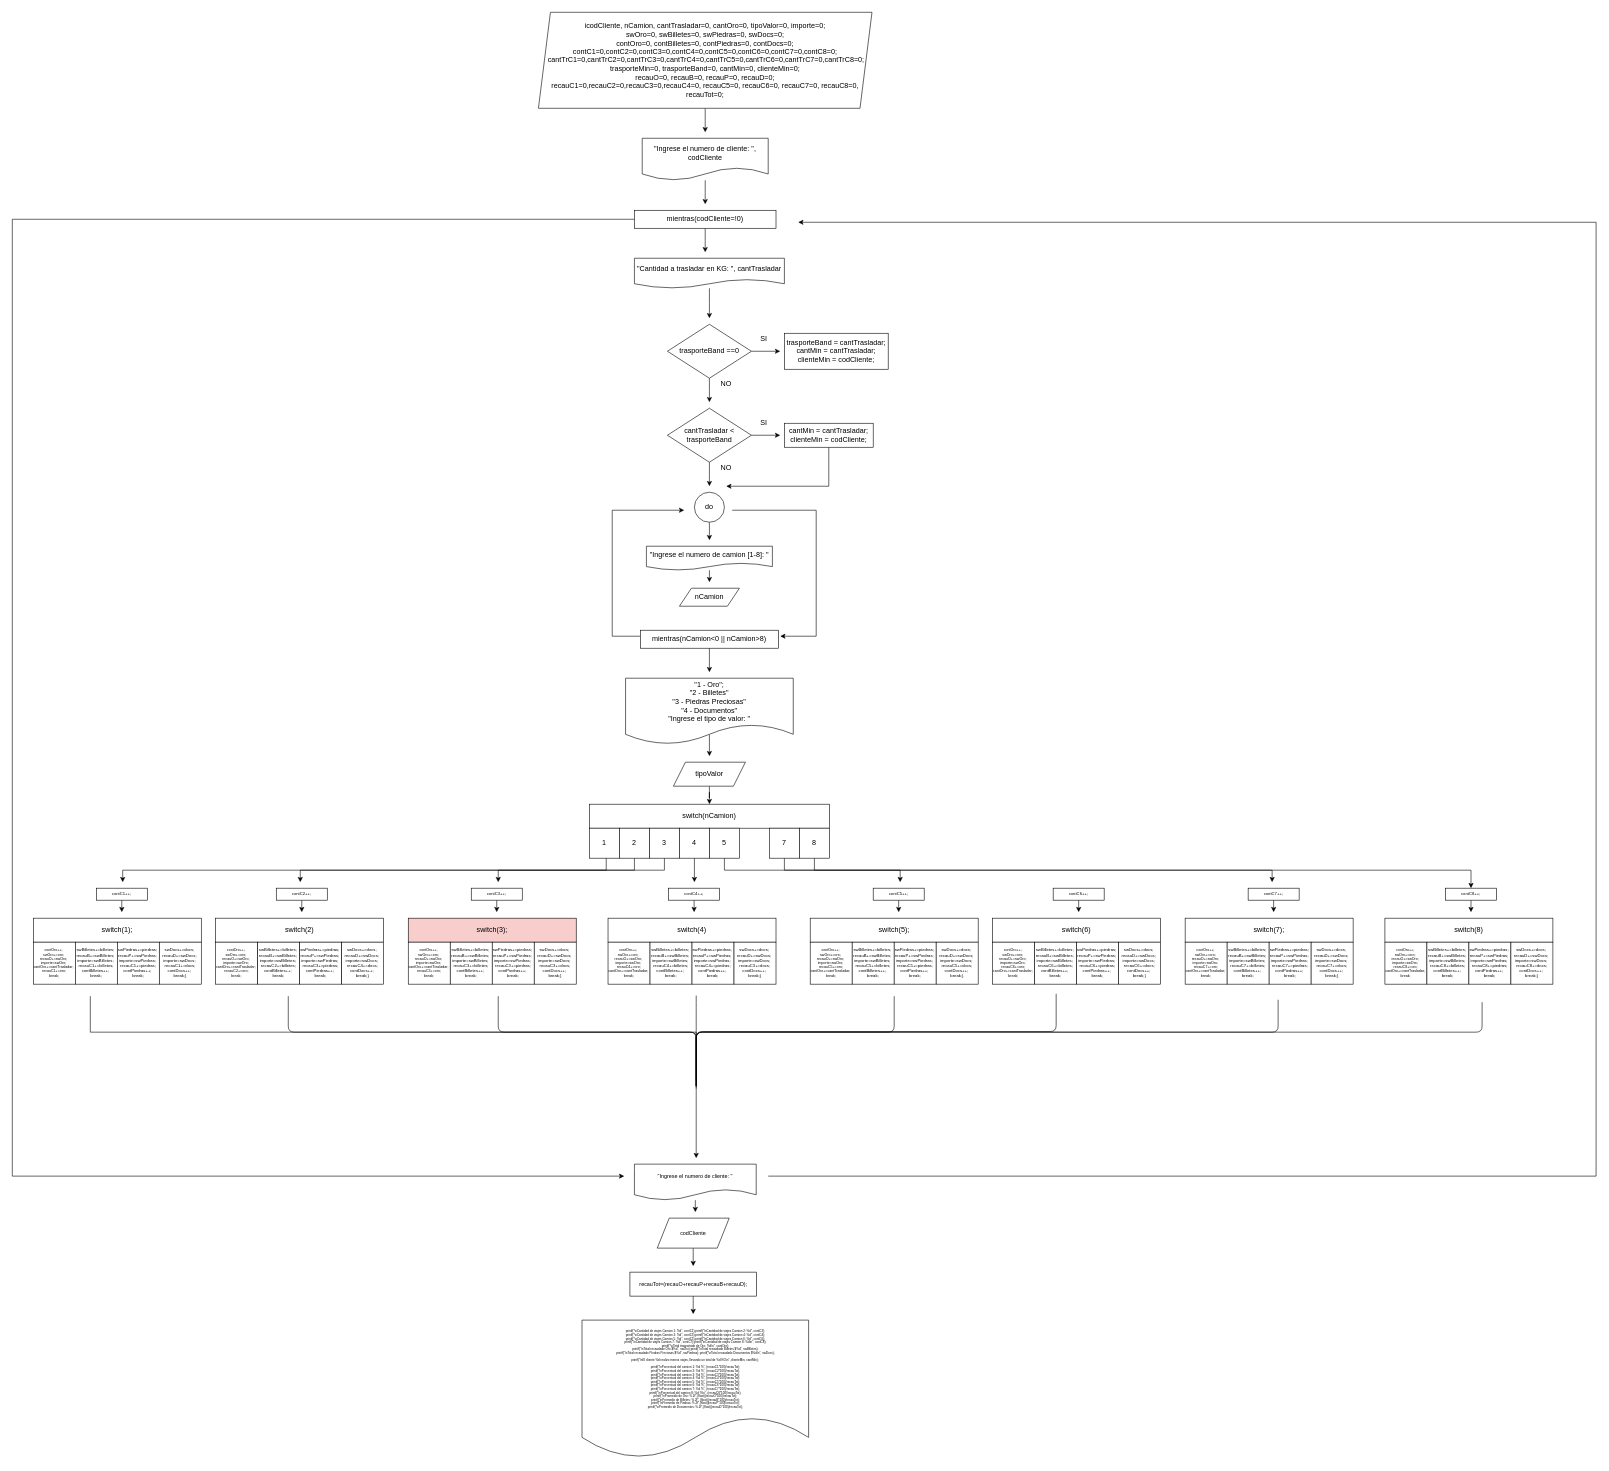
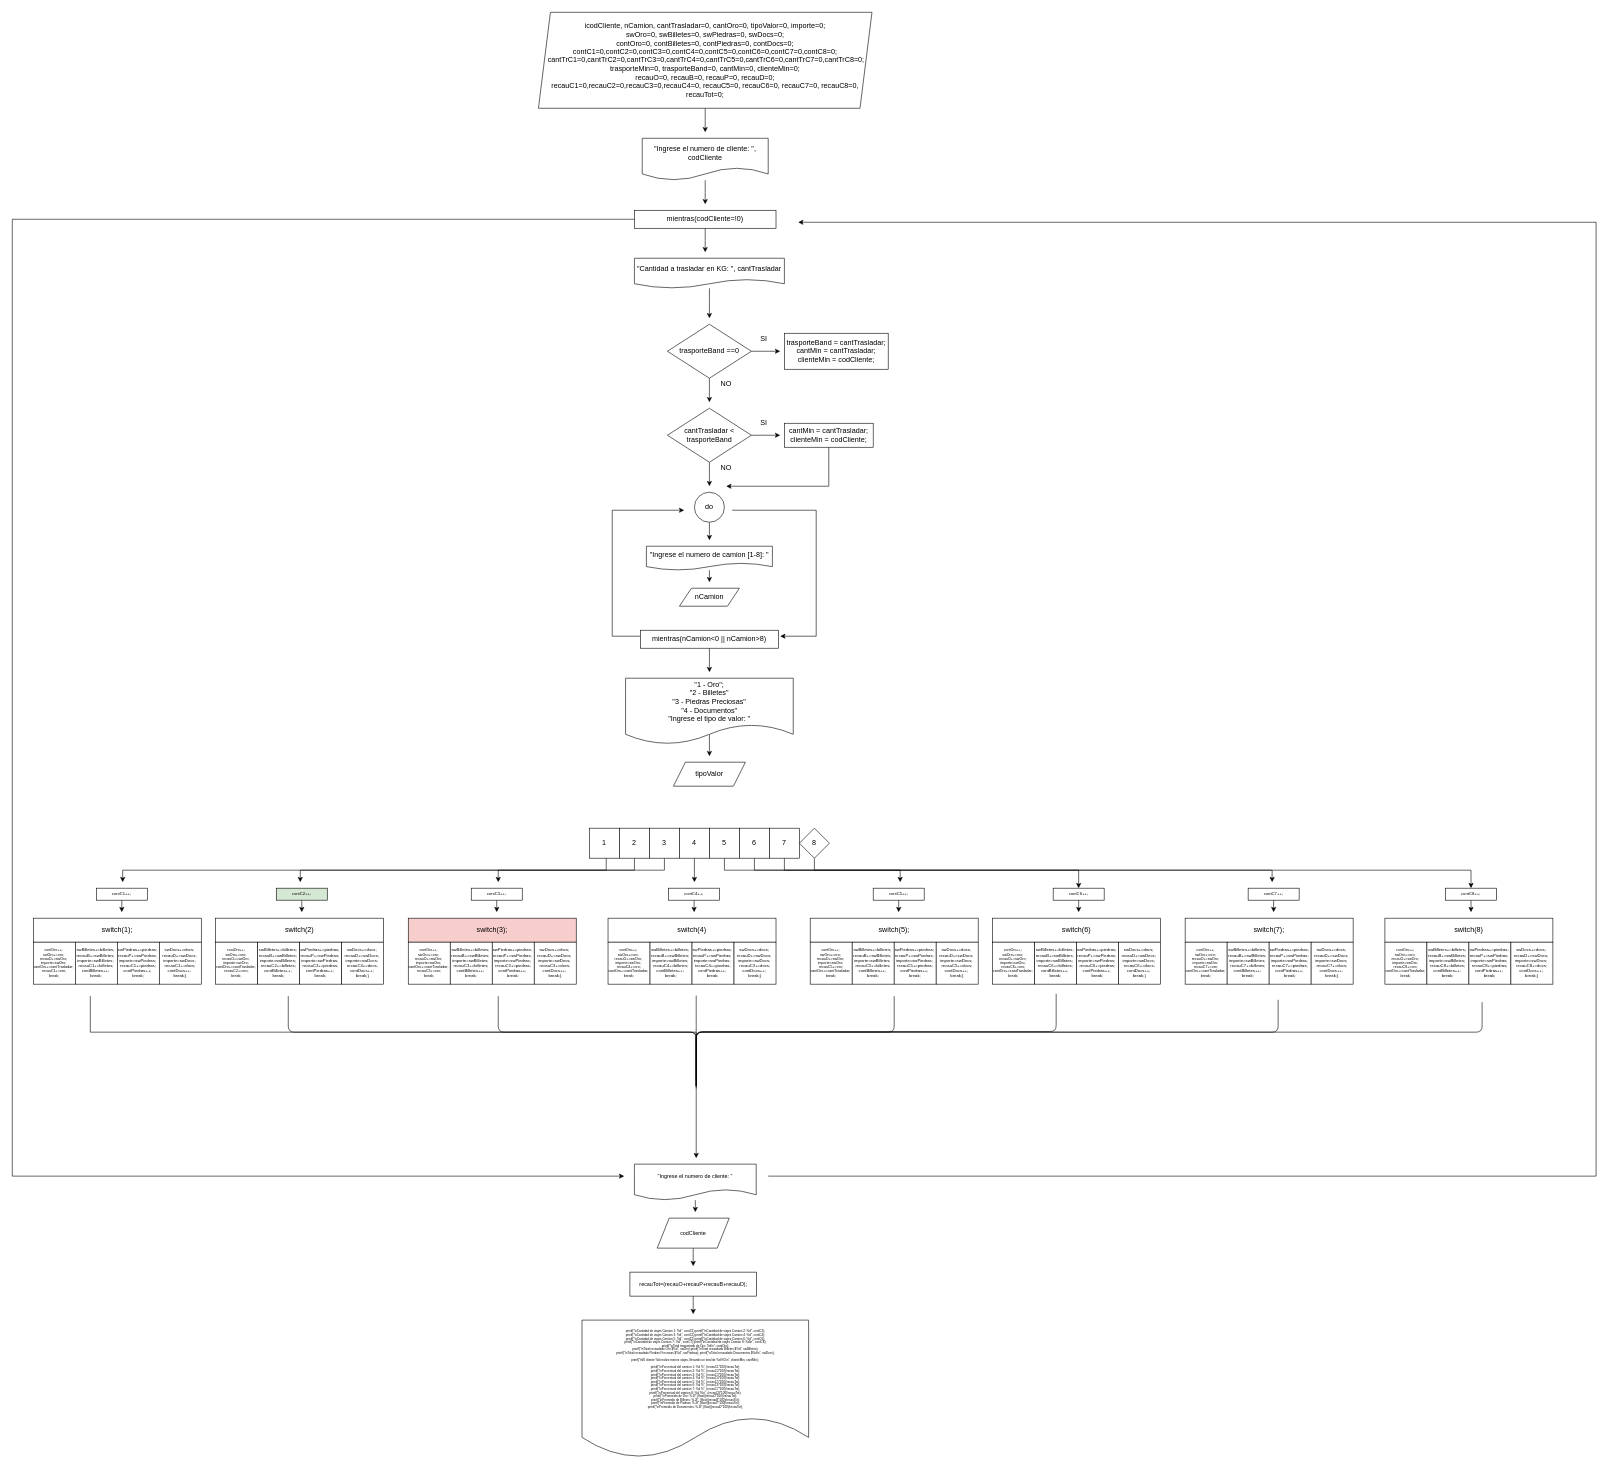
edge "tipoValor" -> "switch(nCamion)": removed
node "switch(nCamion)": removed
node "6": added
node "8": shape rectangle -> diamond
edge "6" -> "contC6++;": added
node "contC2++;": fillcolor #ffffff -> #d5e8d4
